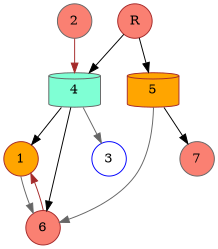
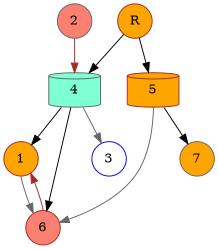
node "R": fillcolor salmon -> orange
node "7": fillcolor salmon -> orange
